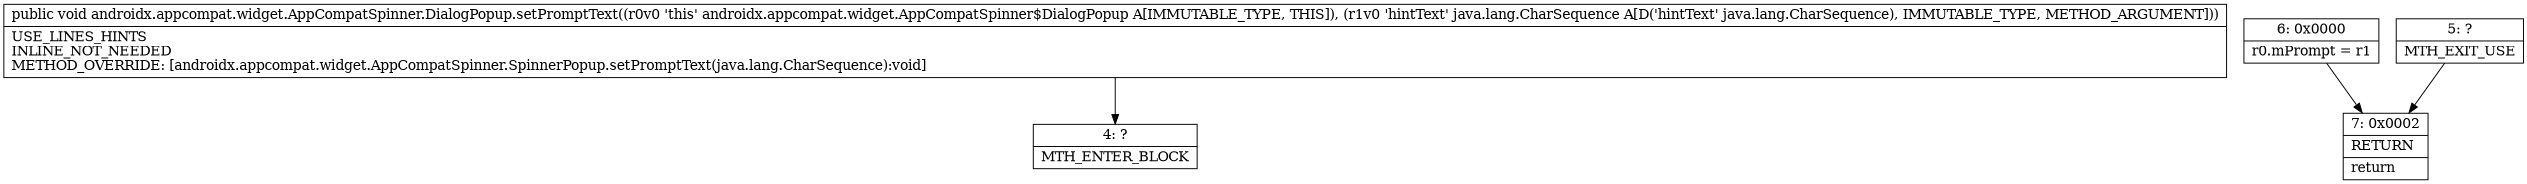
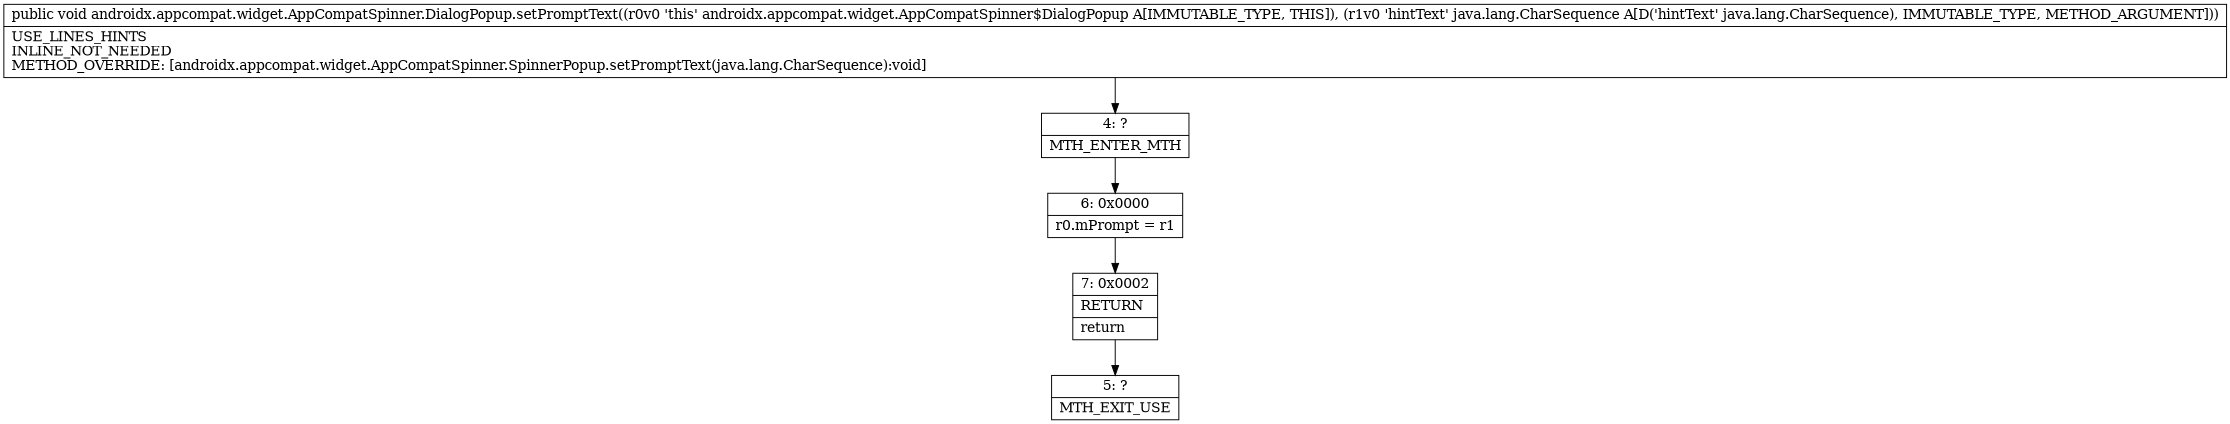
edge "5: ?" -> "7: 0x0002": reversed
node "4: ?": text "MTH_ENTER_BLOCK" -> "MTH_ENTER_MTH"
edge "4: ?" -> "6: 0x0000": added
